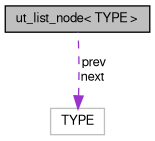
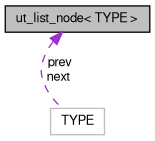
edge "ut_list_node< TYPE >" -> "TYPE": reversed
